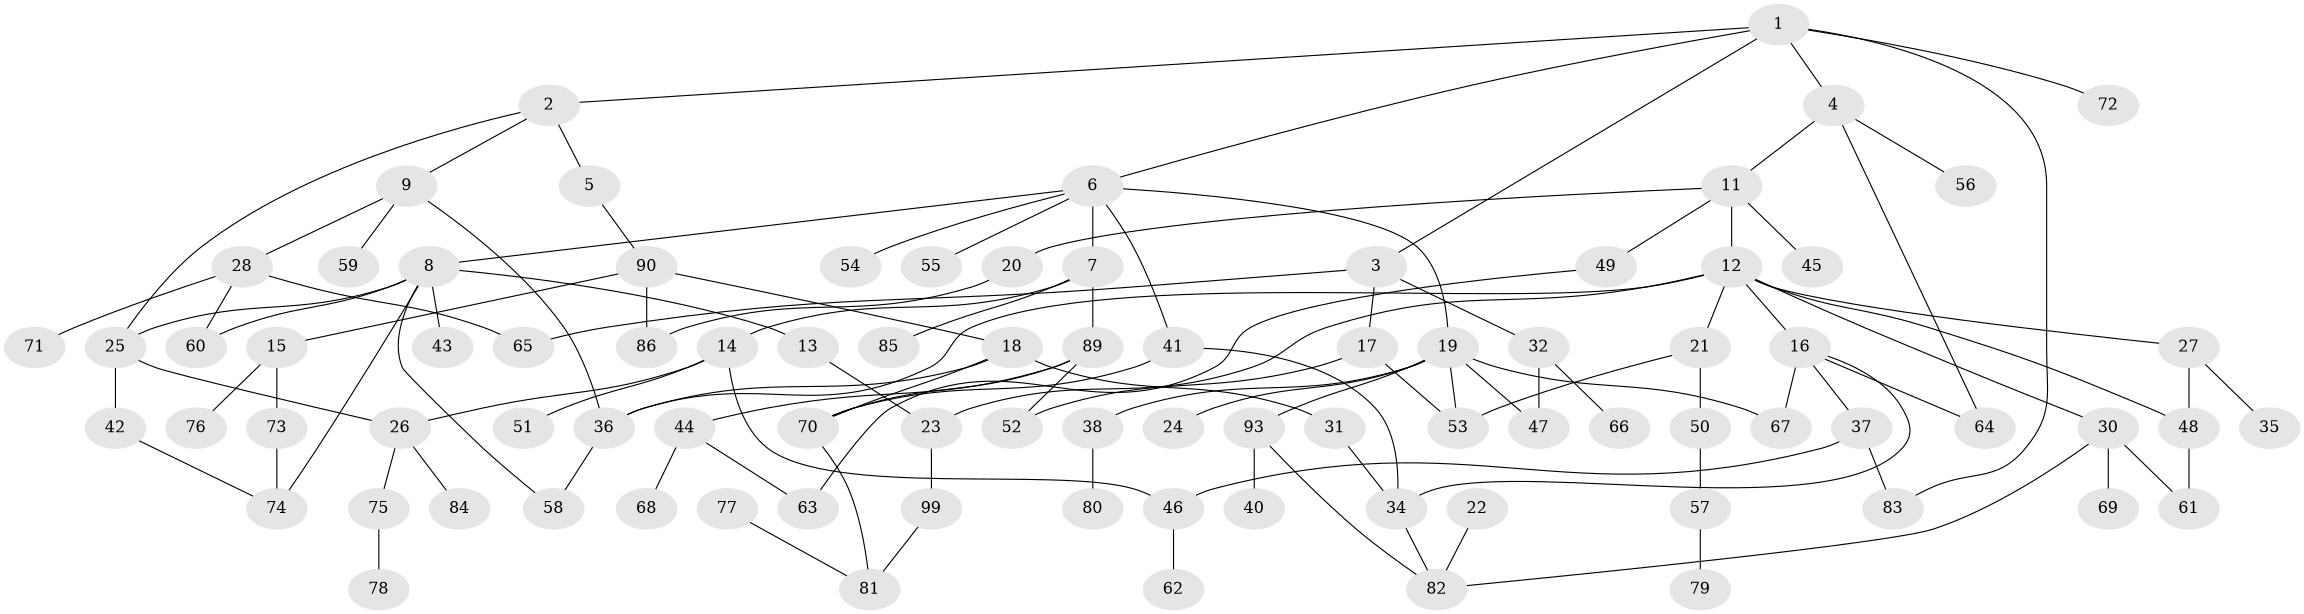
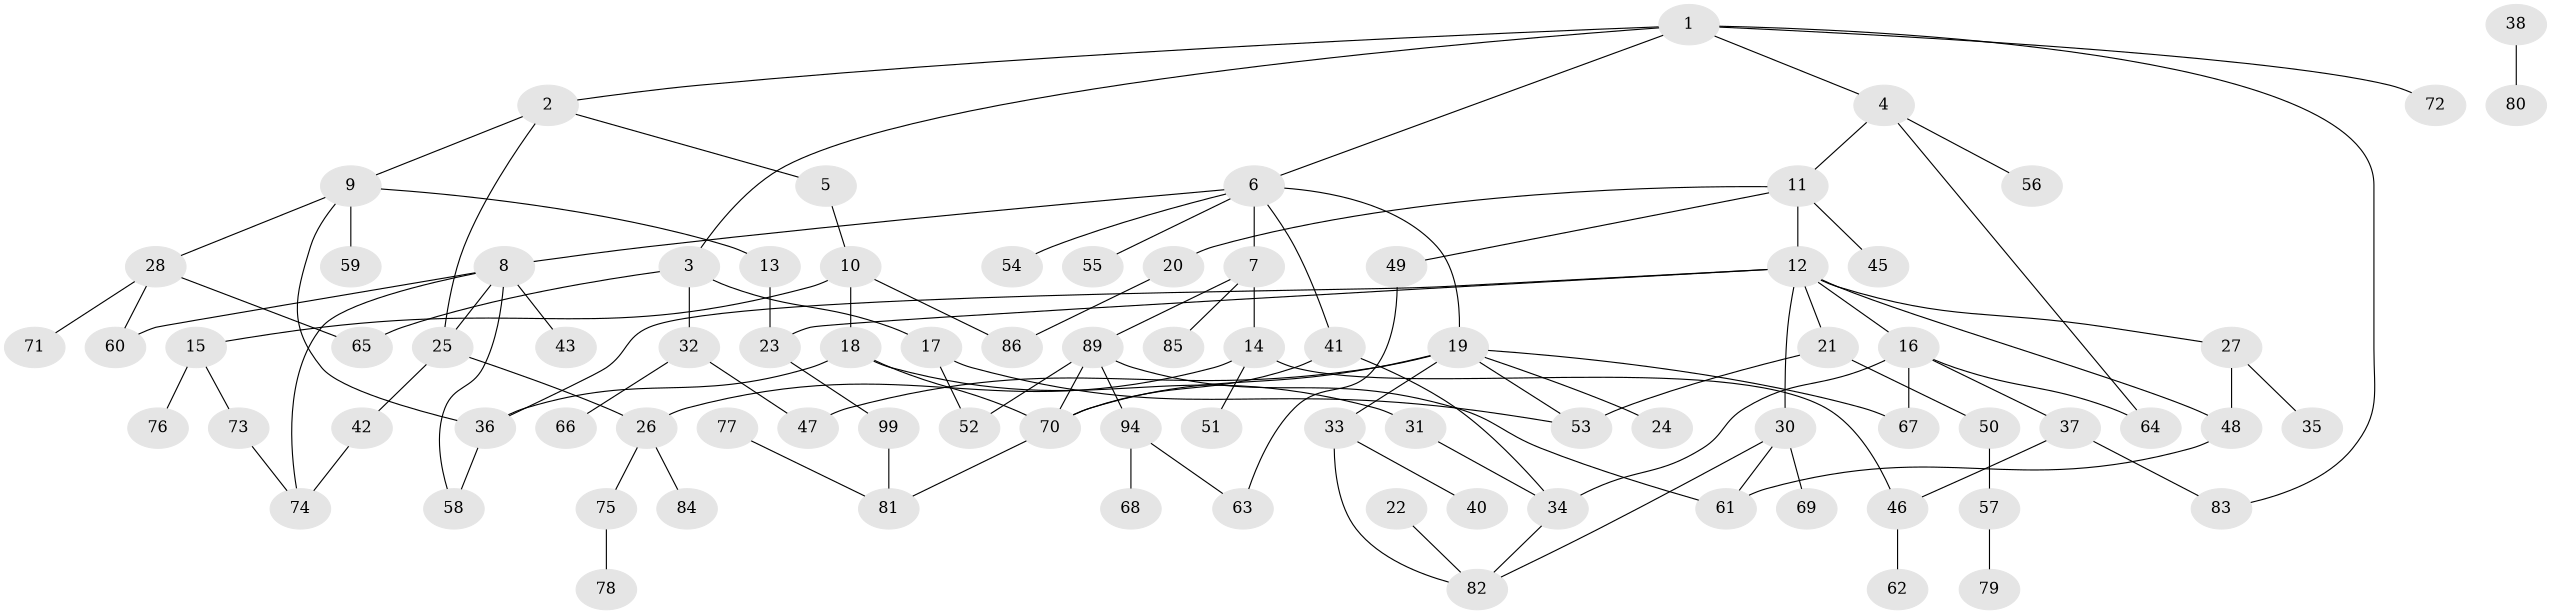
node "90": label "90" -> "10"
edge "8" -- "13": now "9" -- "13"
edge "19" -- "38": now "19" -- "70"
edge "89" -- "61": added
node "44": label "44" -> "94"
node "93": label "93" -> "33"
